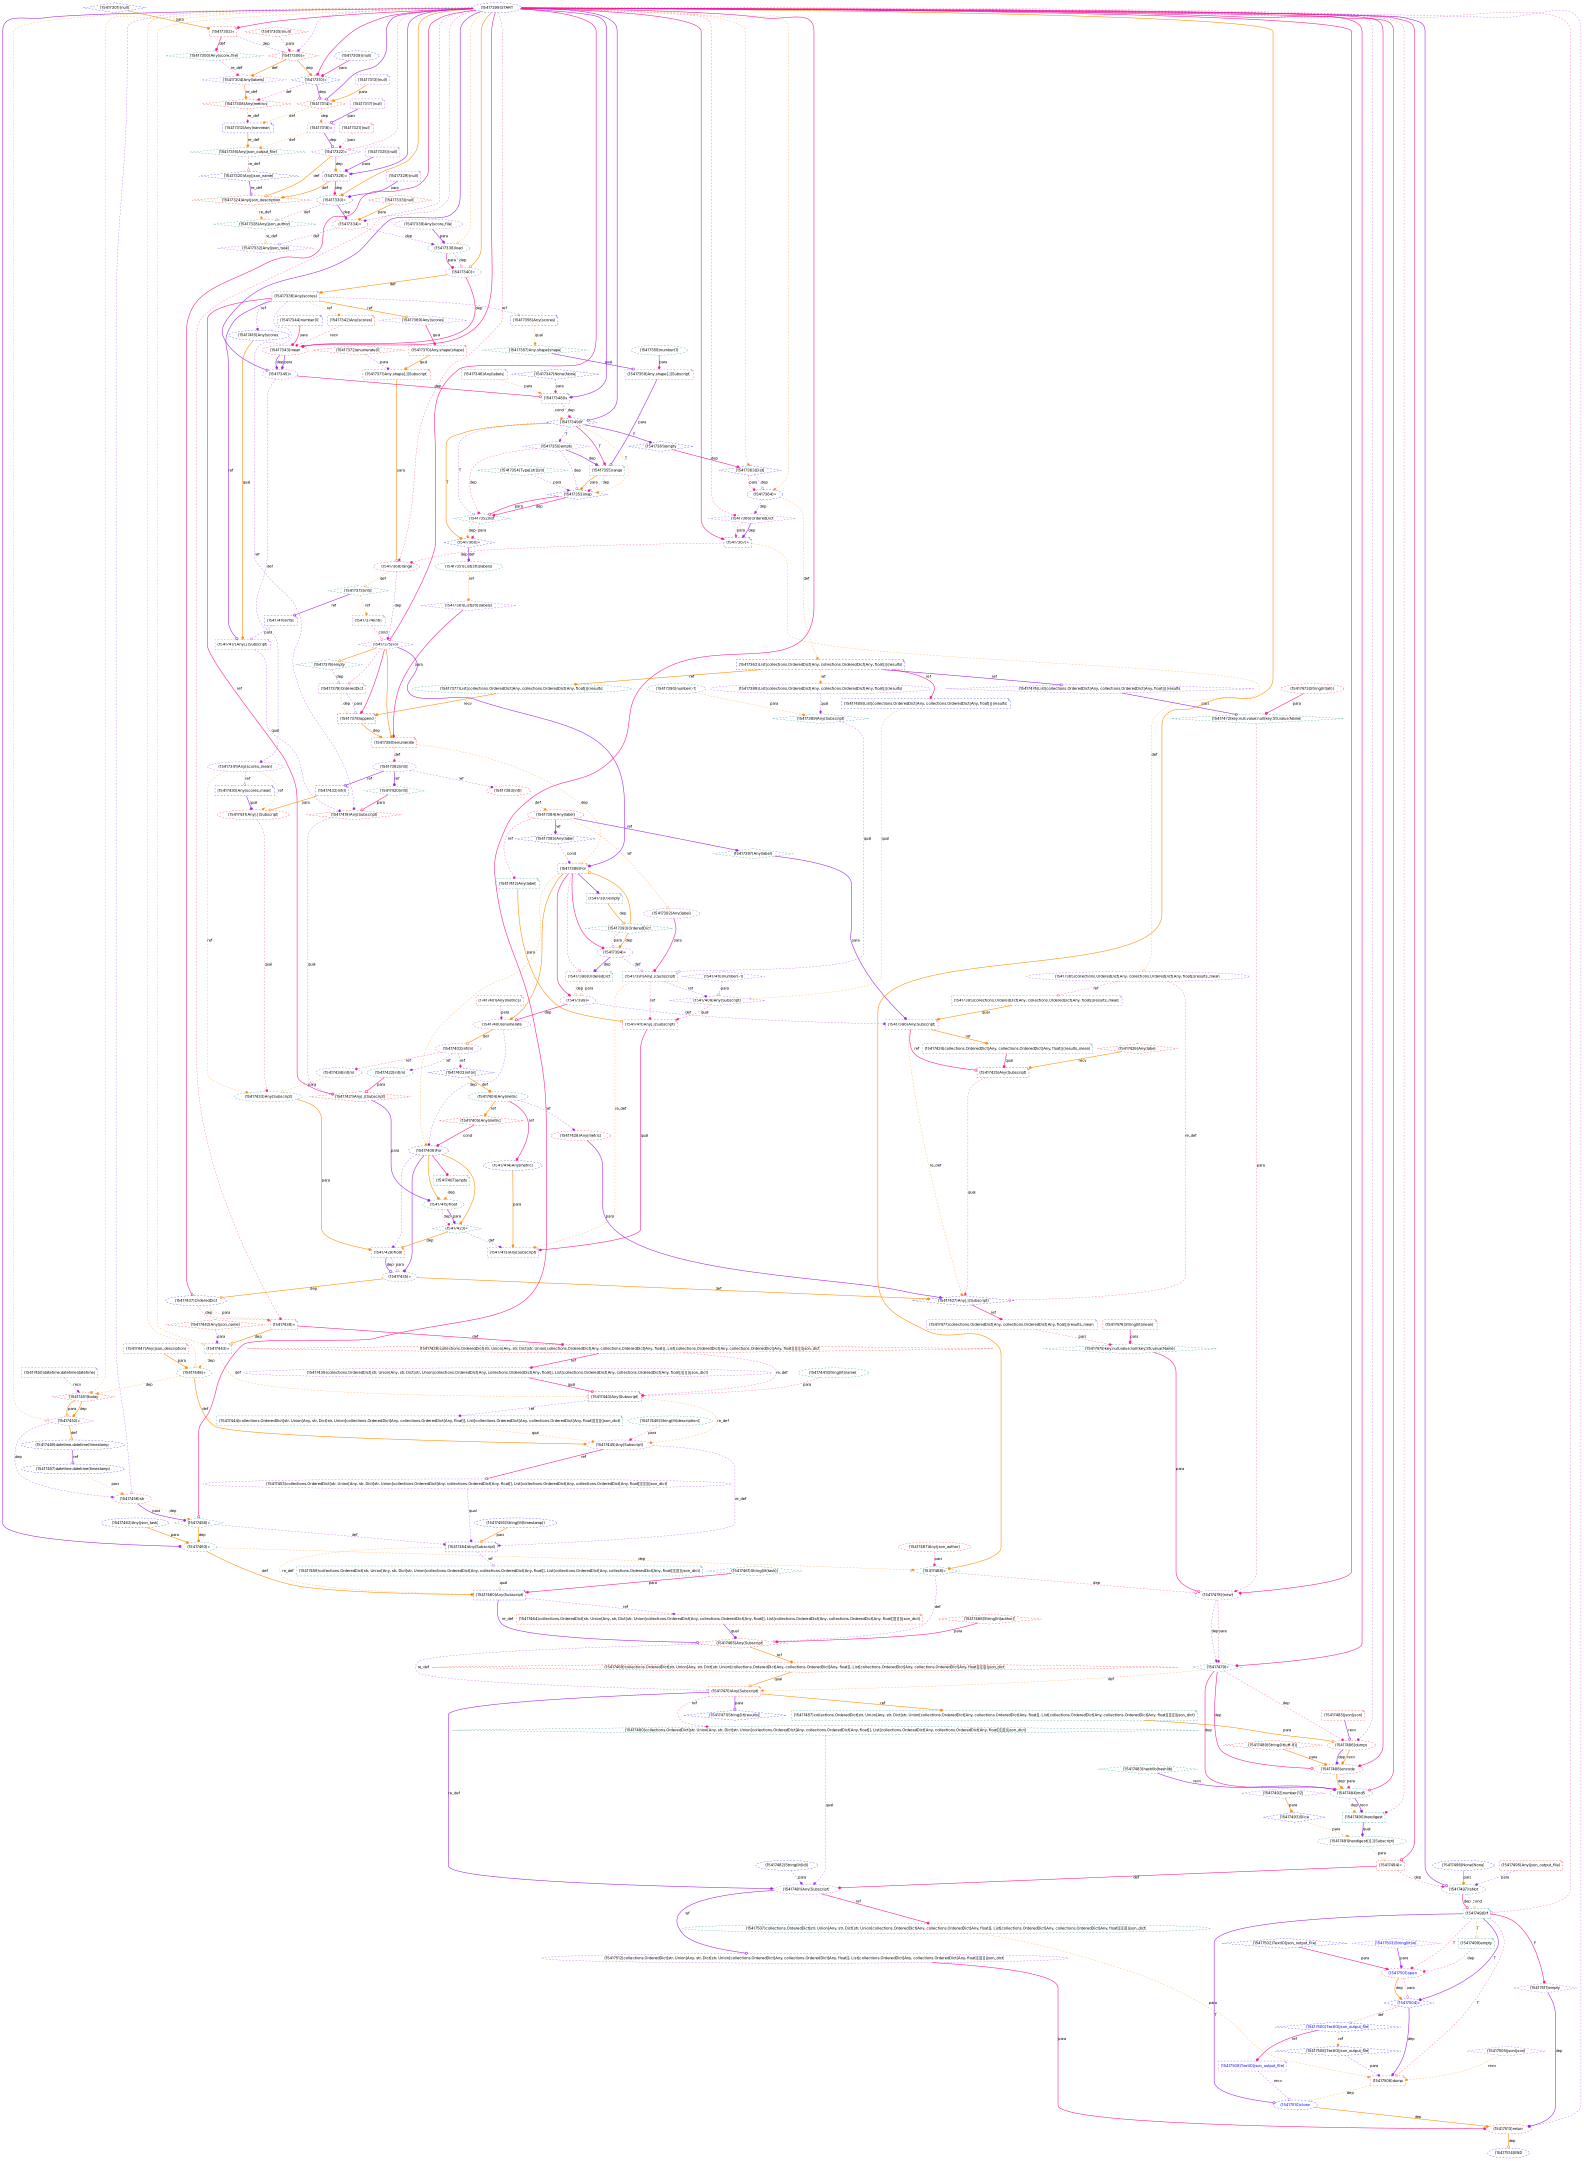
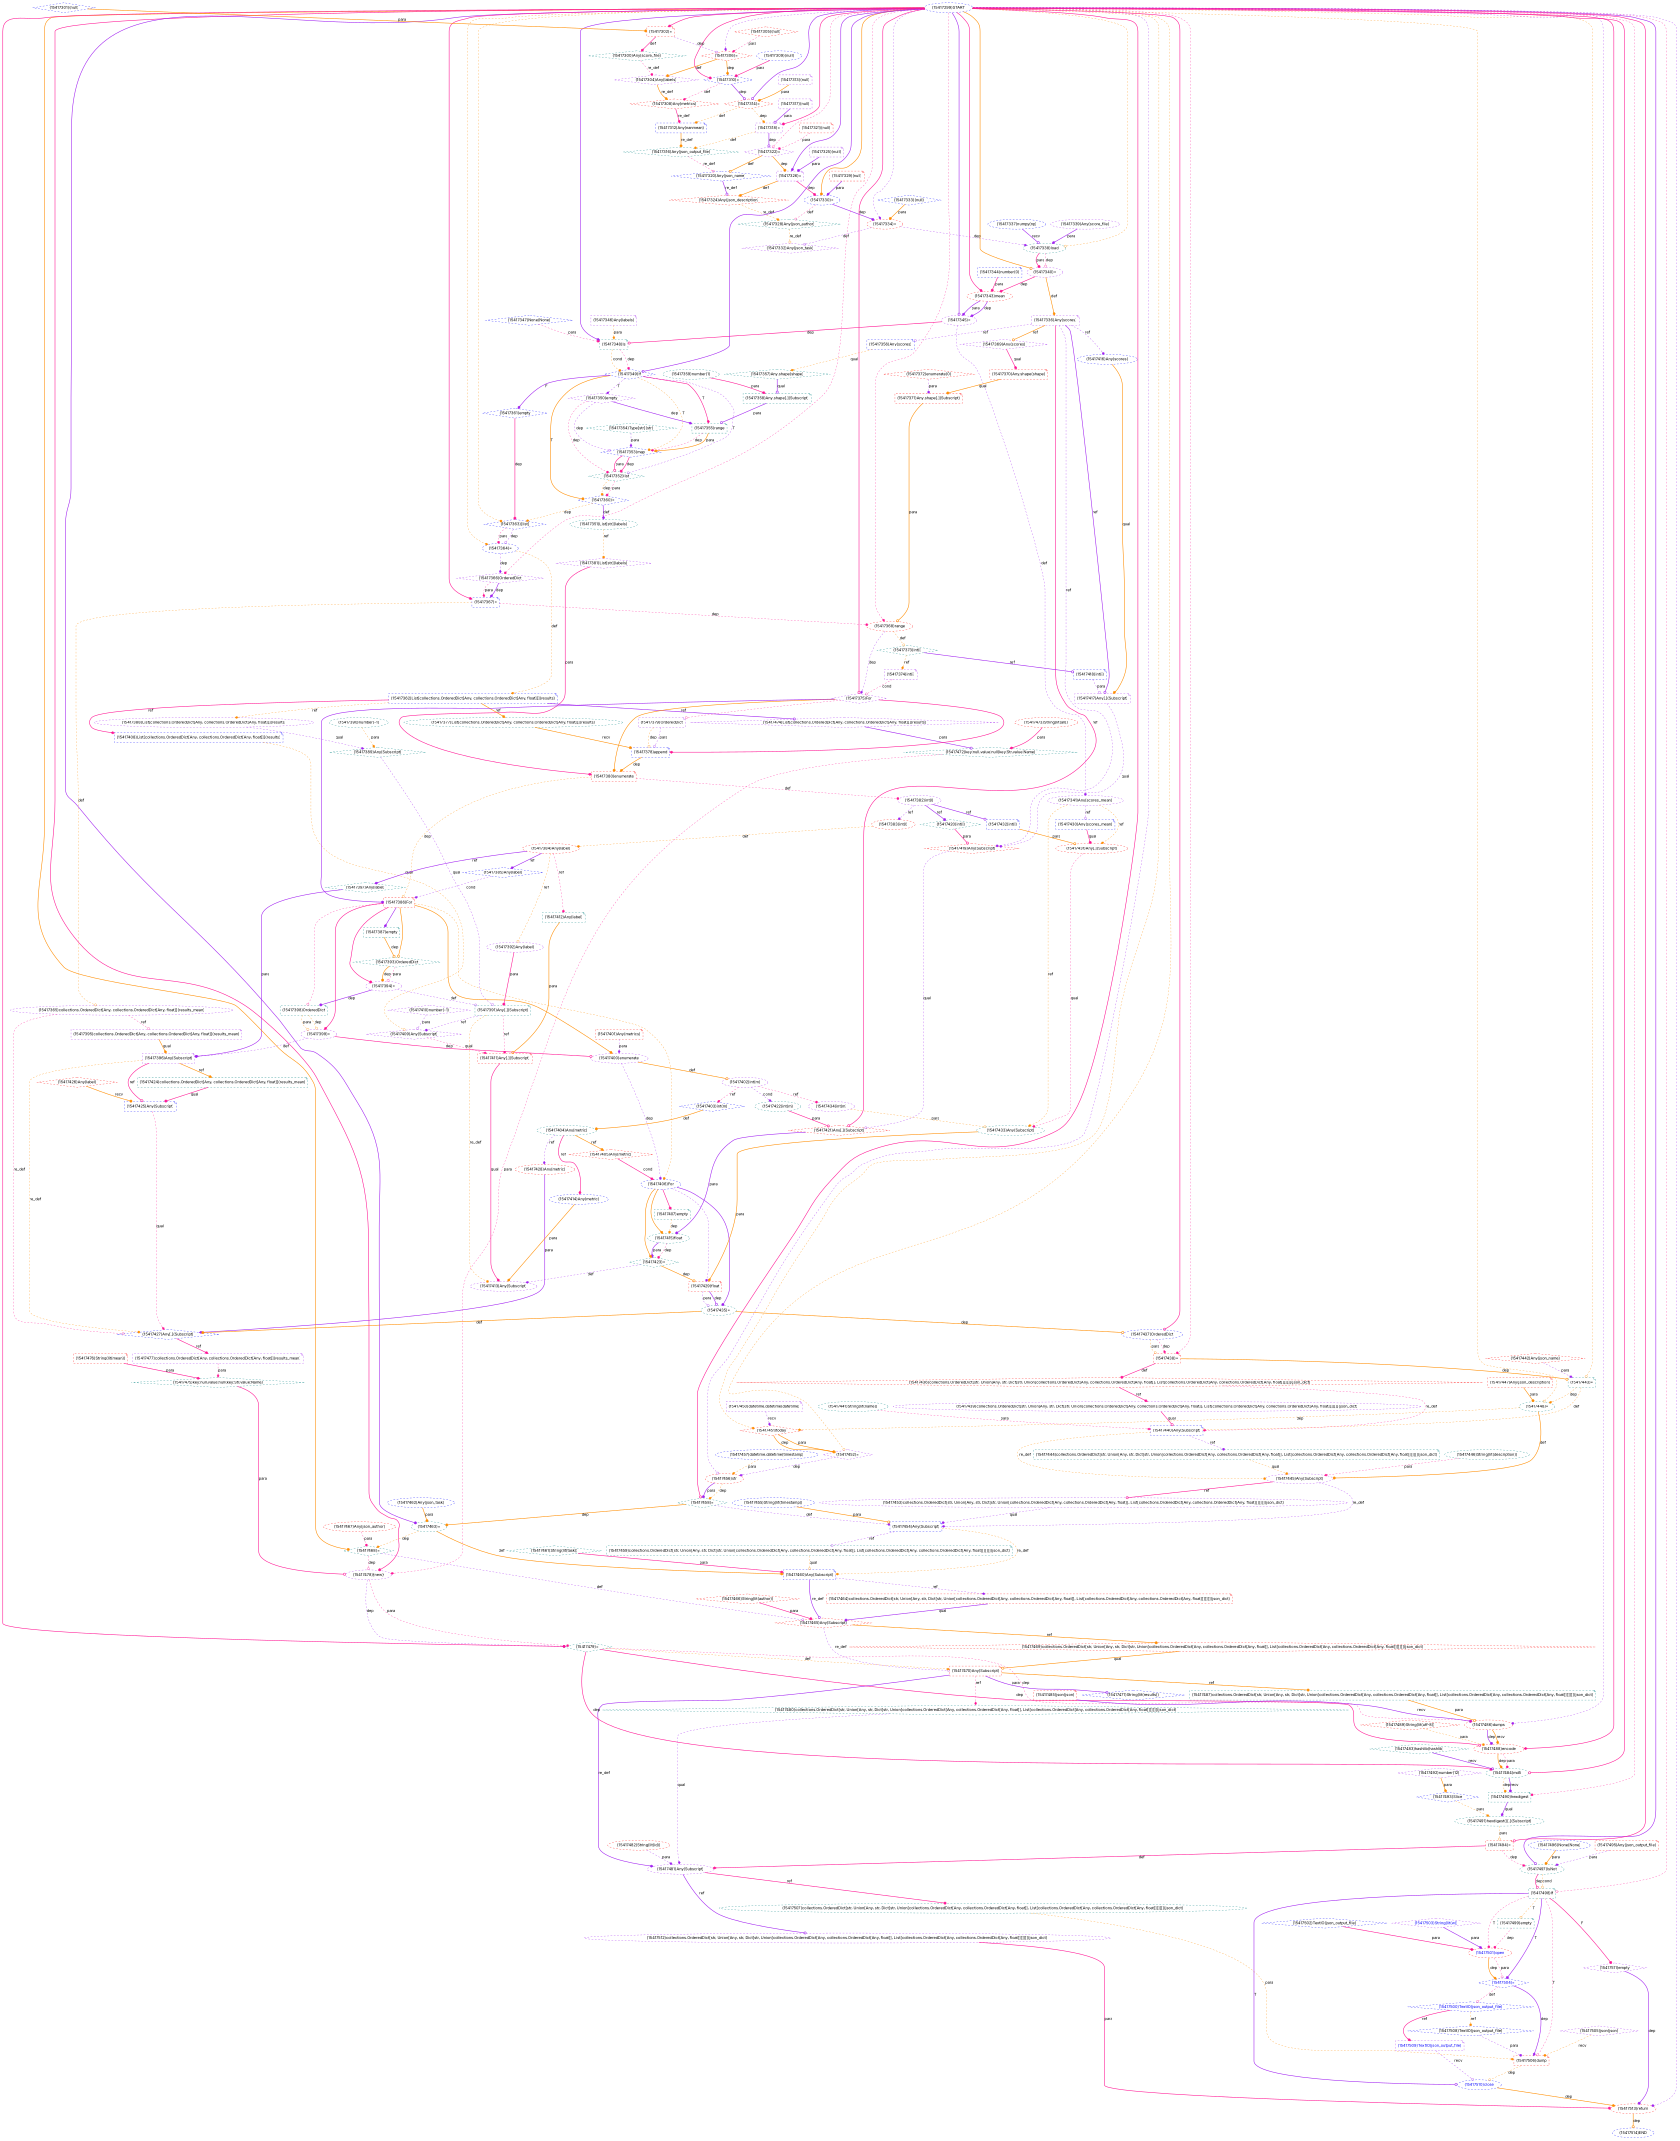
edge "(15417299)START" -> "(15417318)=": added
edge "(15417308)Any(metrics)" -> "(15417312)Any(nanmean)": style dashed -> bold
node "(15417329)(null)": color purple -> red
edge "(15417322)=" -> "(15417324)Any(json_description)": now "(15417322)=" -> "(15417320)Any(json_name)"
node "(15417333)(null)": color red -> blue
node "(15417337)numpy(np)": added
node "(15417342)Any(scores)": removed
edge "(15417360)=" -> "(15417363)[list]": added, label "dep"
node "(15417376)empty": removed
edge "(15417430)Any(scores_mean)" -> "(15417431)Any[.](Subscript)": color purple -> deeppink
edge "(15417393)OrderedDict" -> "(15417386)For": reversed
node "(17417401)Any(metrics)": label "(17417401)Any(metrics)" -> "(15417401)Any(metrics)"
edge "(15417402)int(m)" -> "(15417422)int(m)": label "ref" -> "cond"
node "(15417413)Any(Subscript)": shape note -> ellipse
node "(15417449)datetime.datetime(timestamp)": removed
edge "(15417489)String(lit(utf-8))" -> "(15417488)encode": style bold -> dashed
node "(15417482)String(lit(id))": color blue -> red
